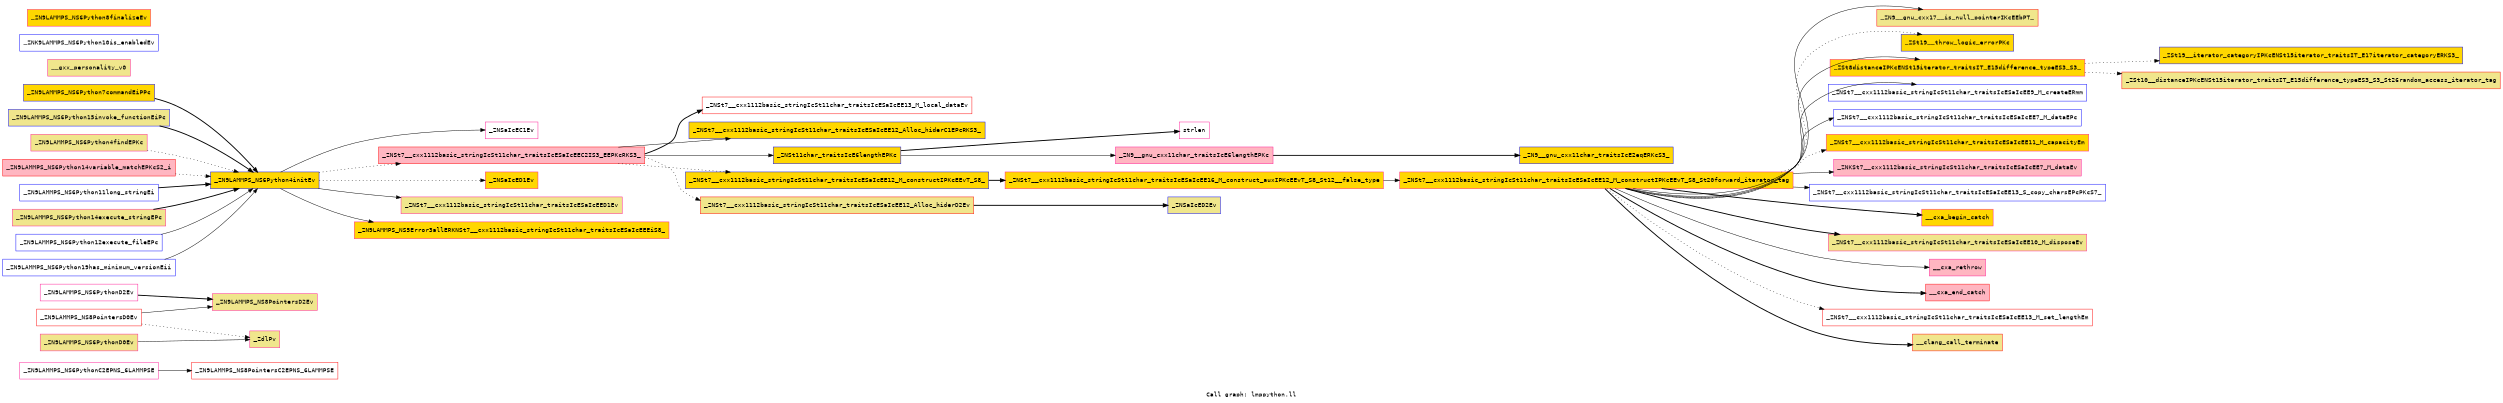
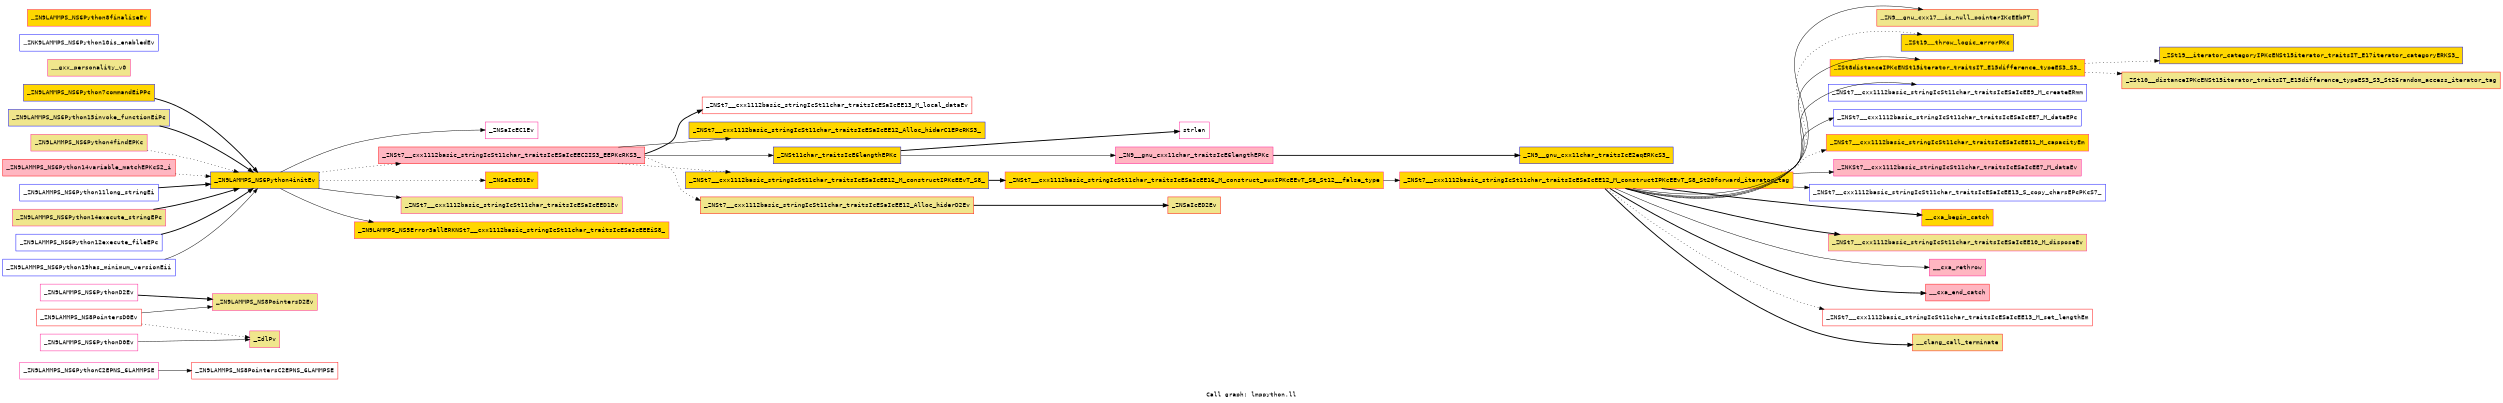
node "_ZNSaIcED2Ev": color blue -> red
edge "_ZN9LAMMPS_NS6Python12execute_fileEPc" -> "_ZN9LAMMPS_NS6Python4initEv": style solid -> bold
node "_ZN9LAMMPS_NS6PythonD0Ev": fillcolor khaki -> white
